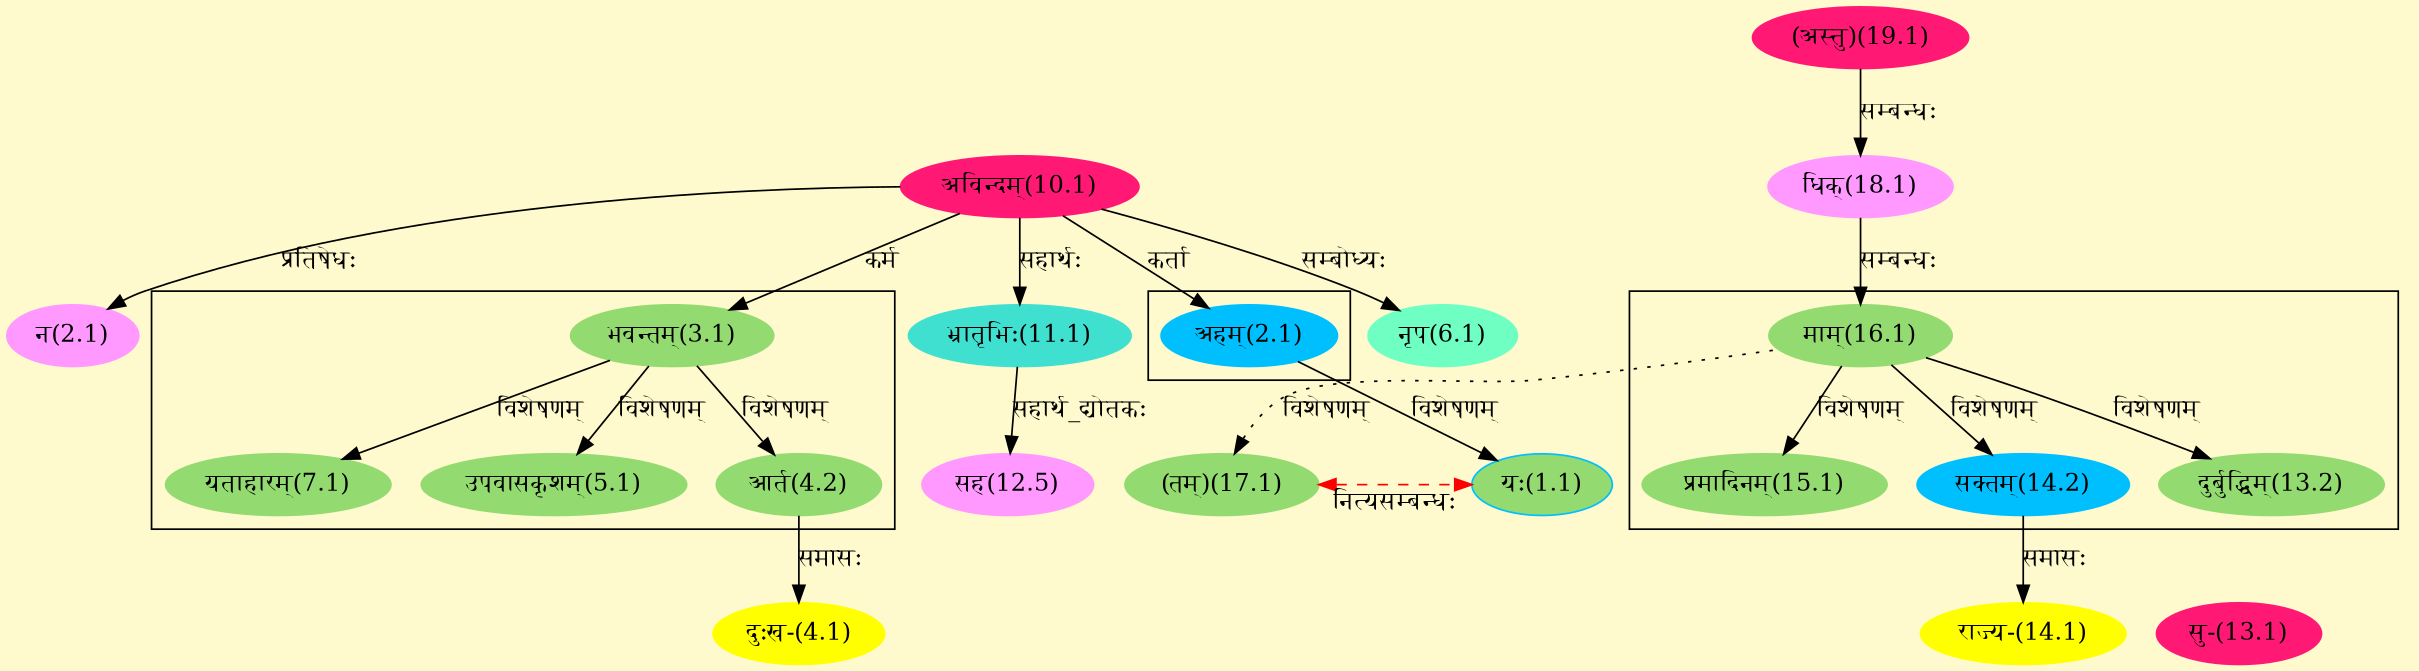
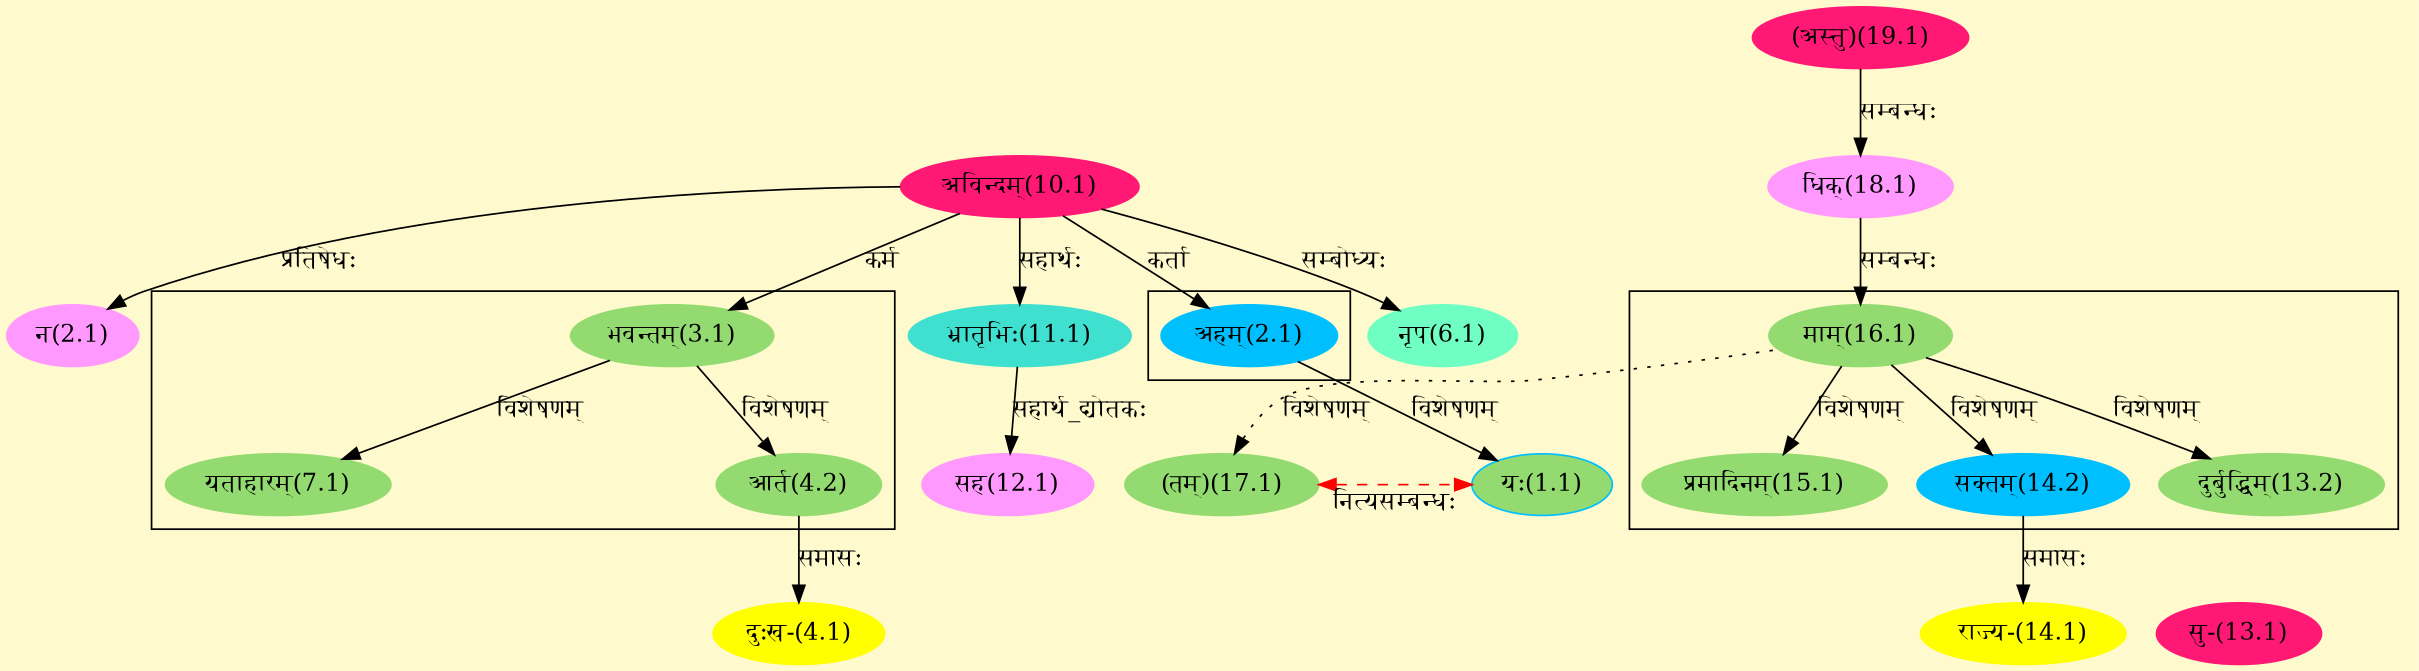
node "उपवासकृशम्(5.1)": removed
node "सह(12.5)": label "सह(12.5)" -> "सह(12.1)"
